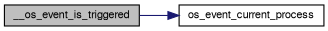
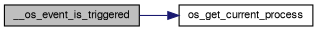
node "os_event_current_process": label "os_event_current_process" -> "os_get_current_process"
